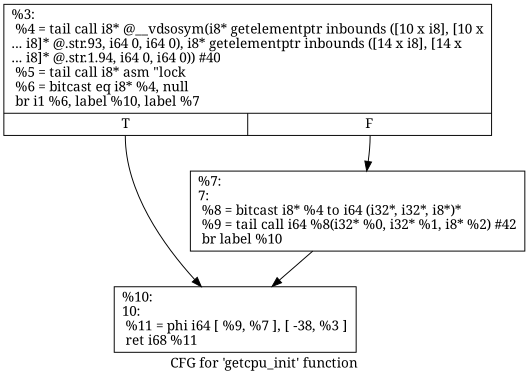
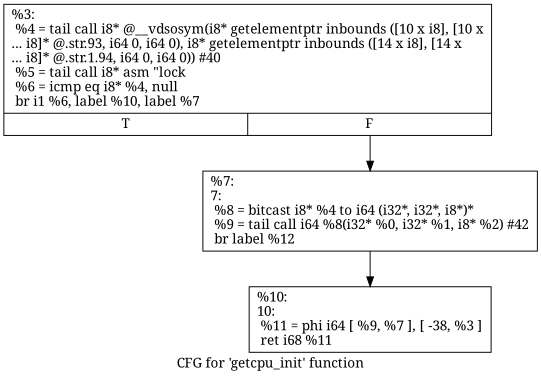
node "%3:": text "%6 = bitcast eq i8* %4, null" -> "%6 = icmp eq i8* %4, null"
edge "%3:" -> "%10:": removed
node "%7:": text "br label %10" -> "br label %12"
